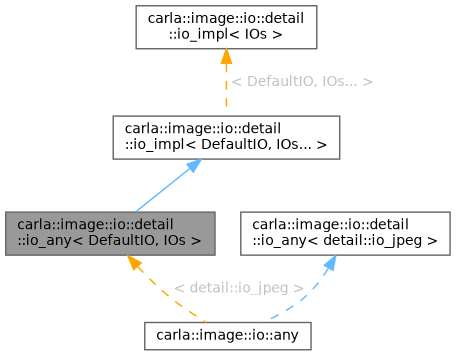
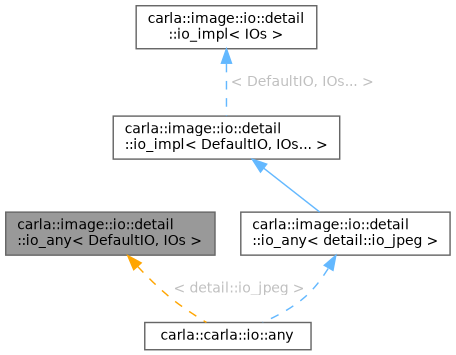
edge "carla::image::io::detail ::io_impl< DefaultIO, IOs... >" -> "carla::image::io::detail ::io_impl< IOs >": color orange -> steelblue1
edge "carla::image::io::detail ::io_any< DefaultIO, IOs >" -> "carla::image::io::detail ::io_impl< DefaultIO, IOs... >": now "carla::image::io::detail ::io_any< detail::io_jpeg >" -> "carla::image::io::detail ::io_impl< DefaultIO, IOs... >"
node "carla::image::io::any": label "carla::image::io::any" -> "carla::carla::io::any"
